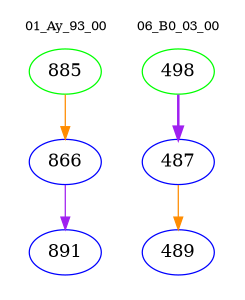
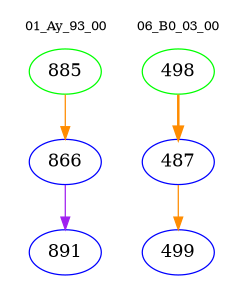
edge "498" -> "487": color purple -> darkorange
node "489": label "489" -> "499"
